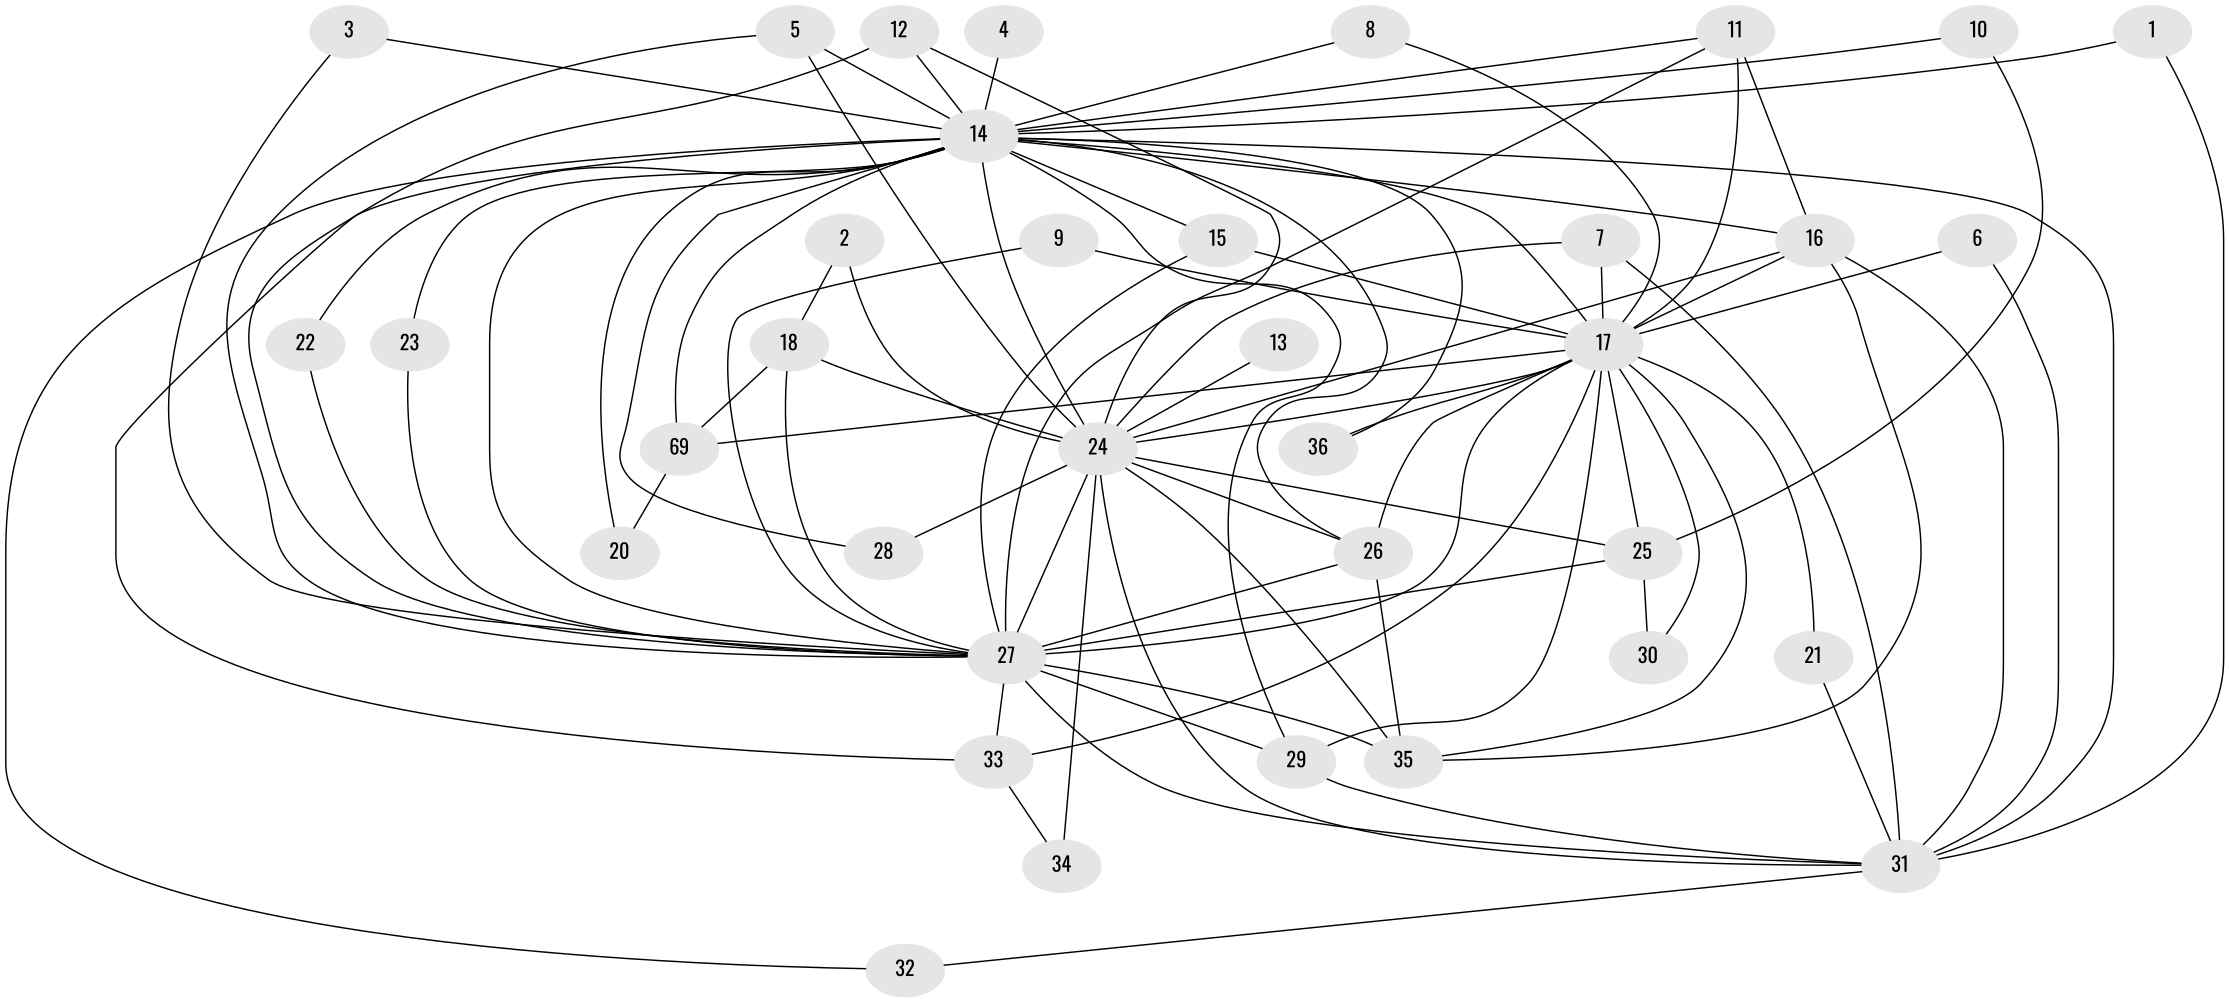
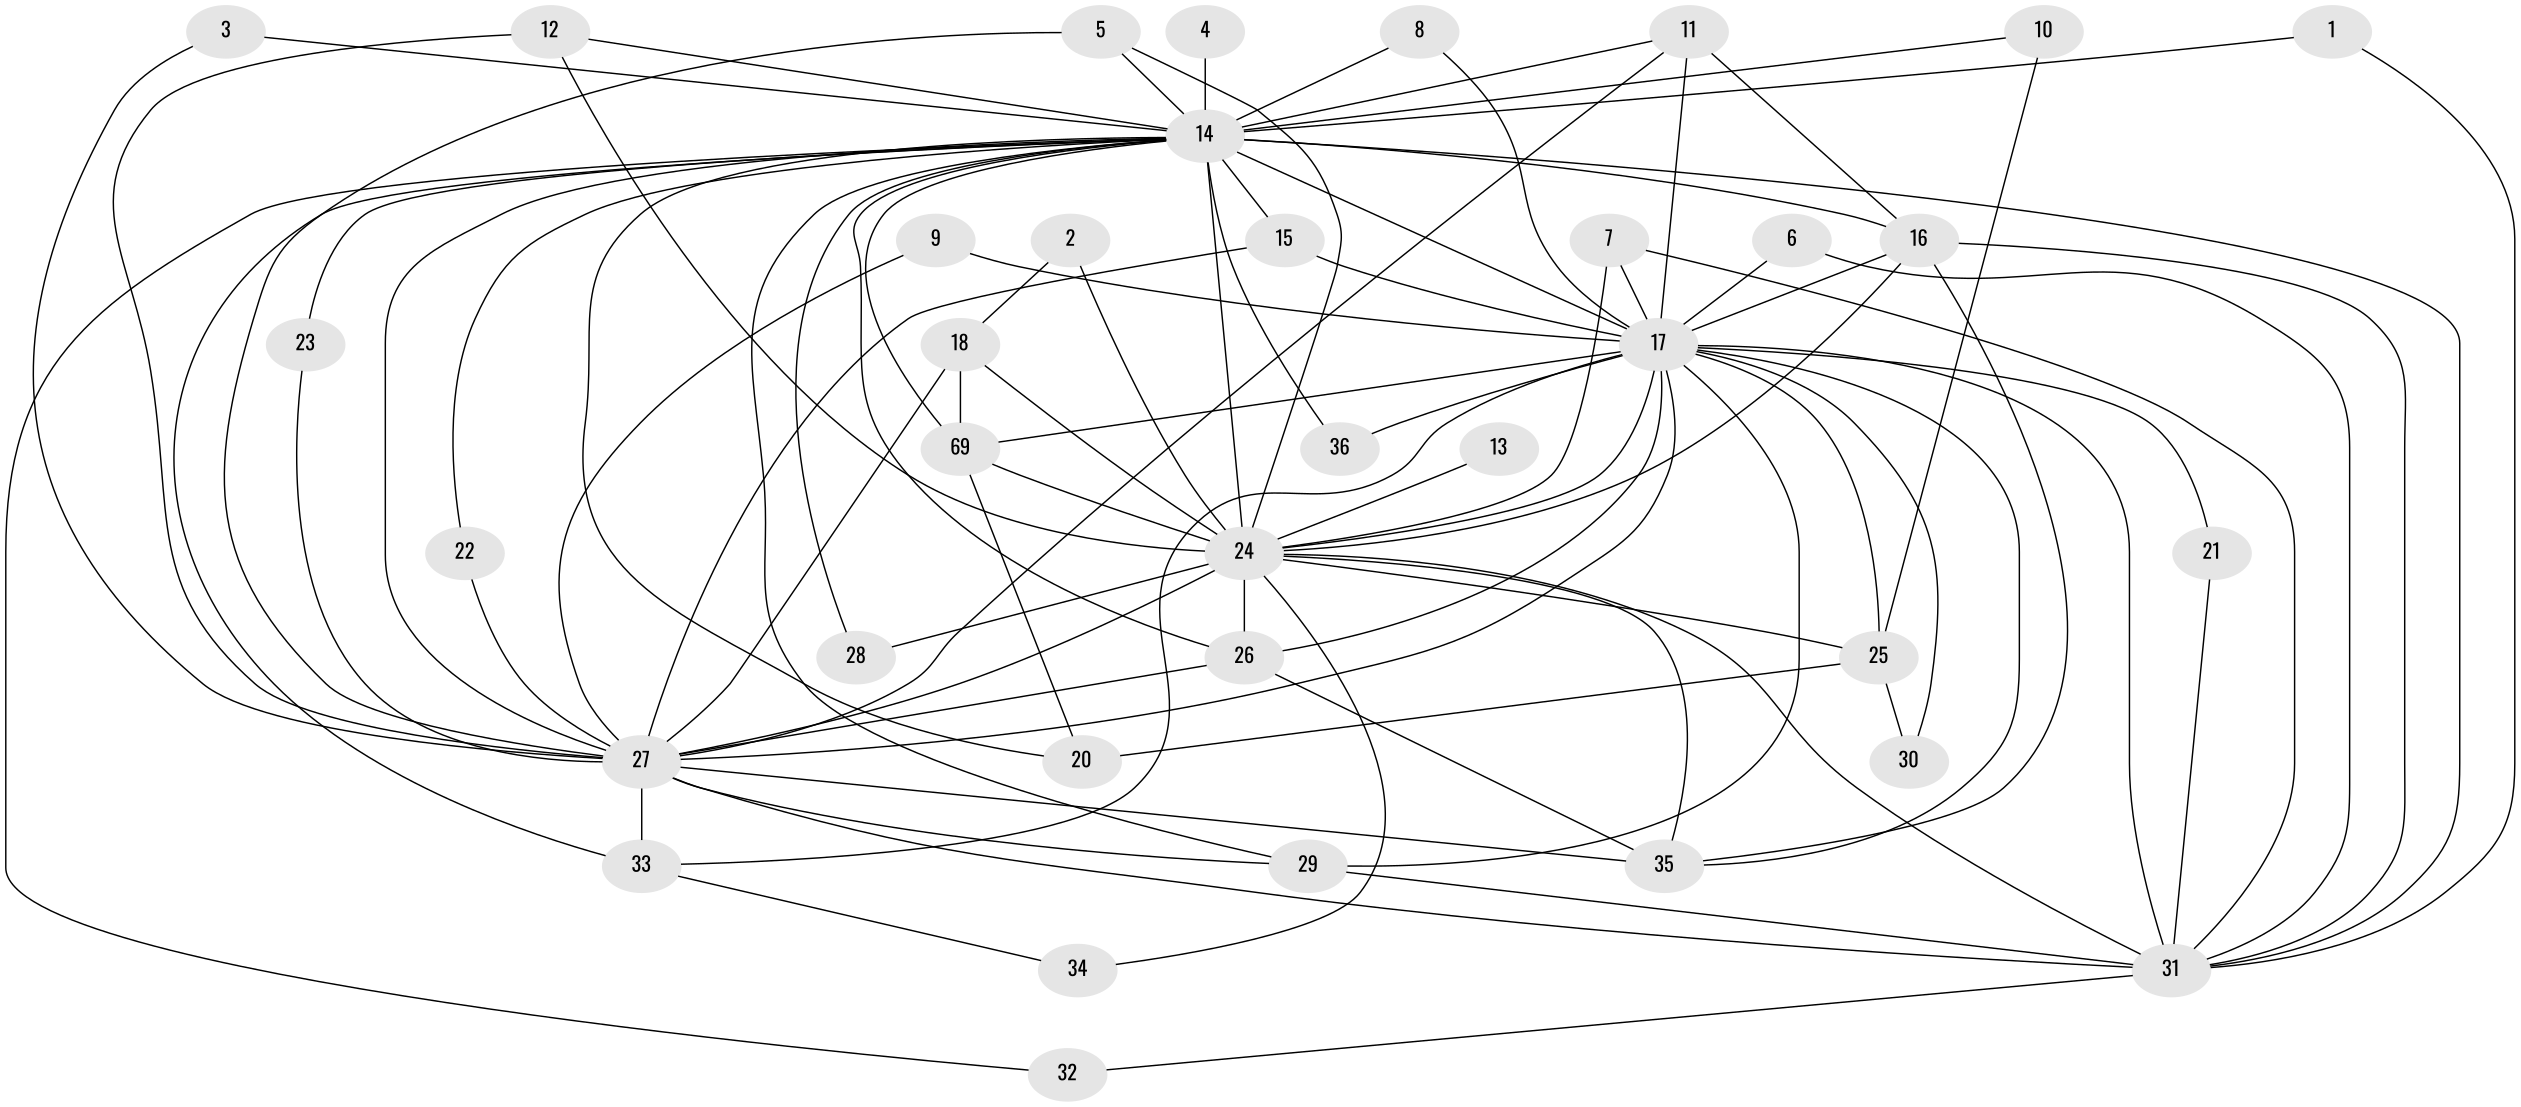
edge "17" -- "31": added
edge "69" -- "24": added
edge "25" -- "27": now "25" -- "20"
